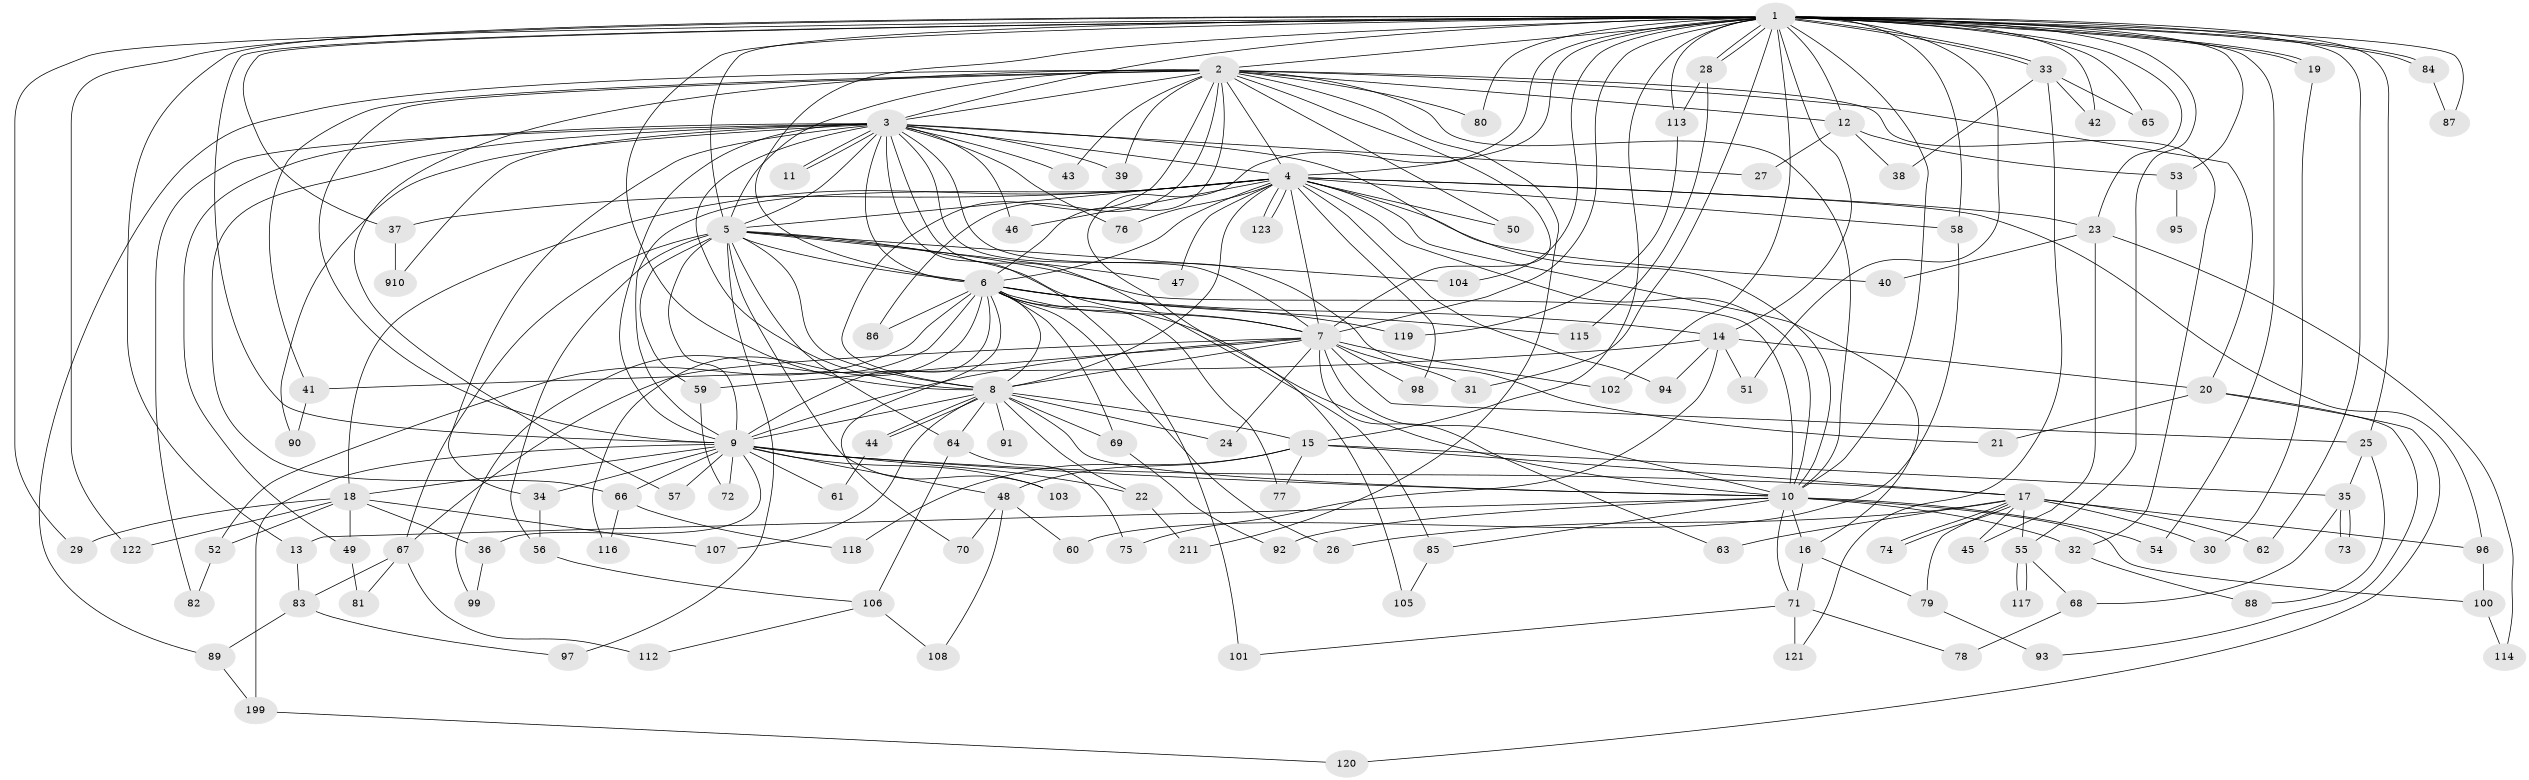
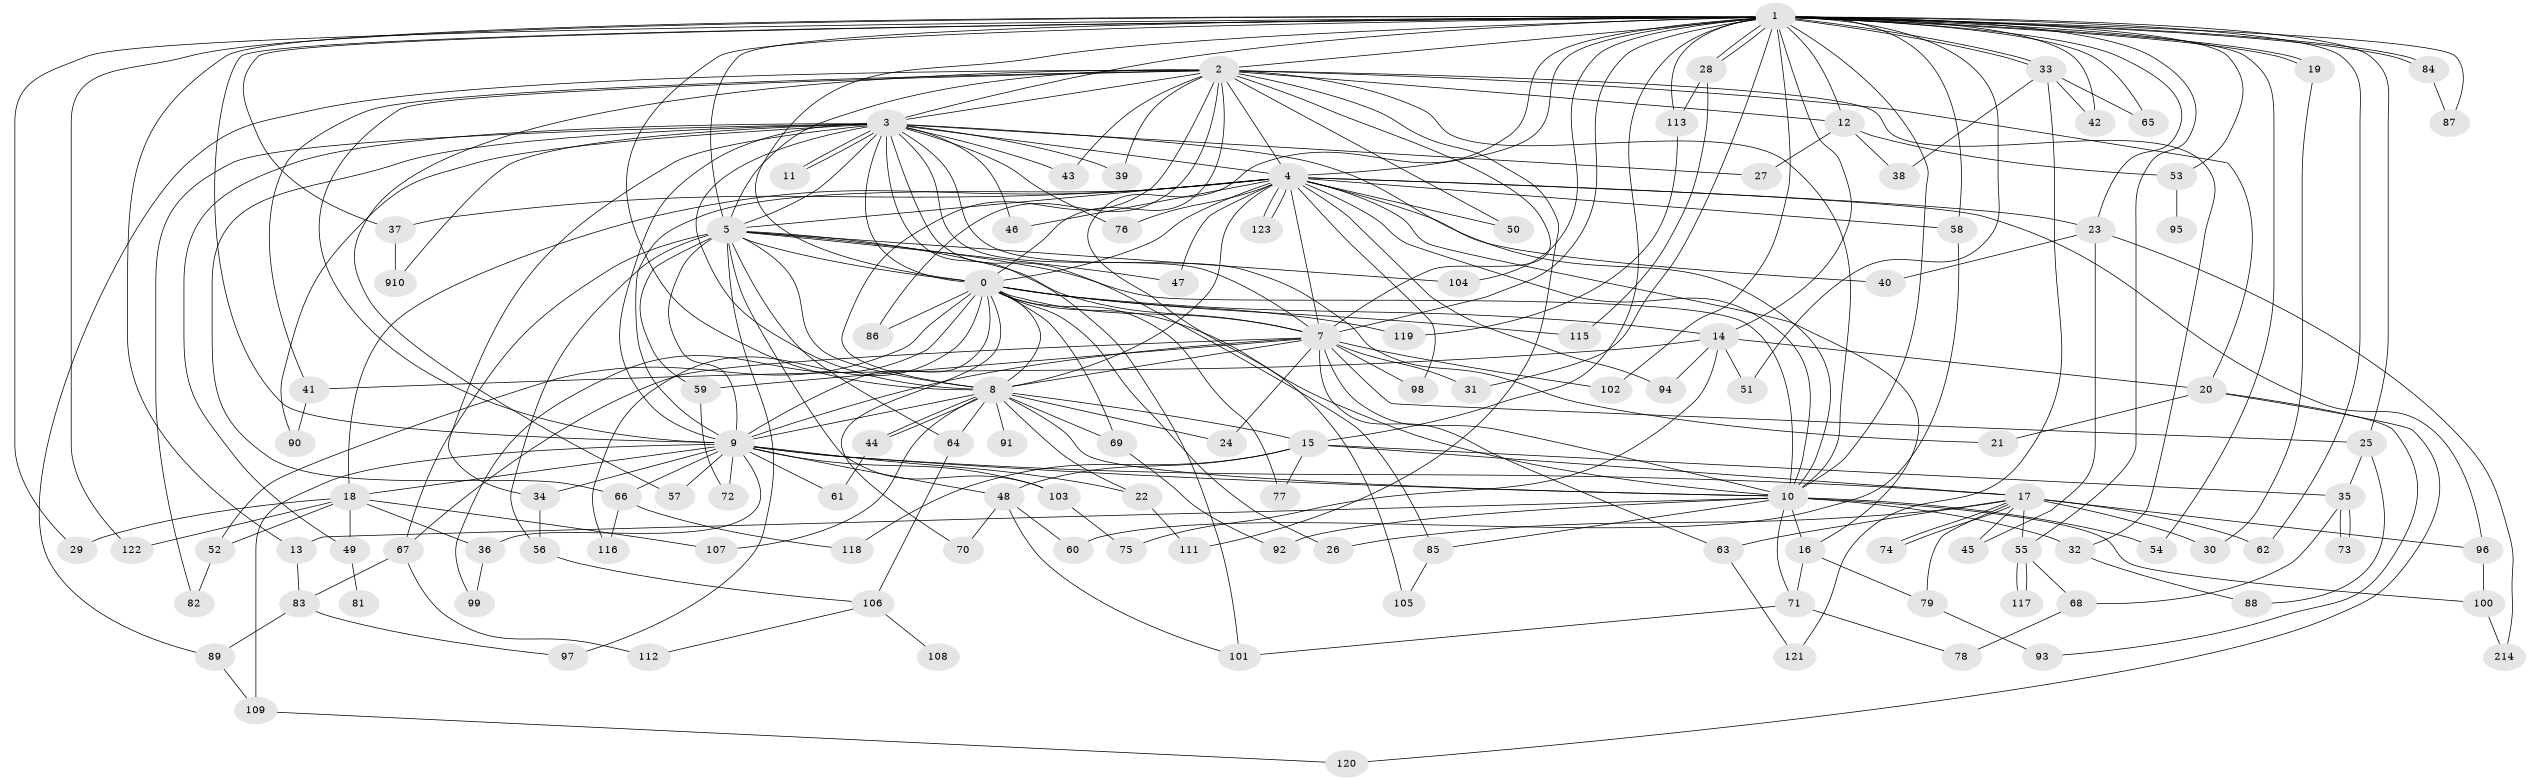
node "80": removed
node "6": label "6" -> "0"
edge "64" -- "75": now "103" -- "75"
node "211": label "211" -> "111"
edge "67" -- "81": removed
edge "48" -- "108": now "48" -- "101"
edge "71" -- "121": now "63" -- "121"
node "114": label "114" -> "214"
node "199": label "199" -> "109"
